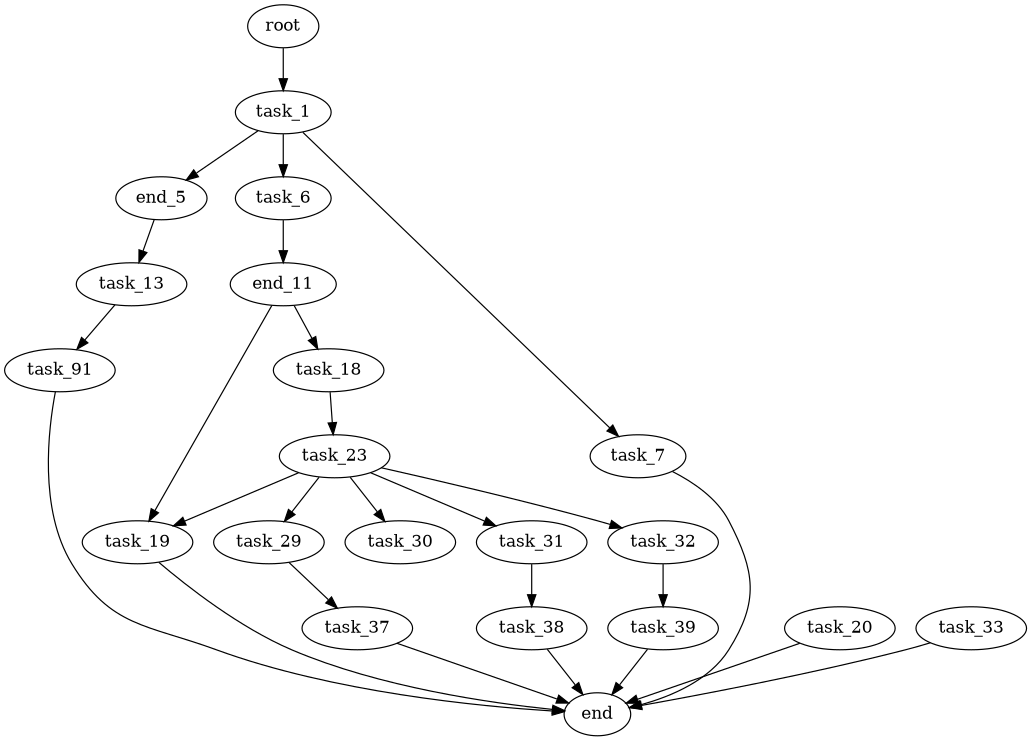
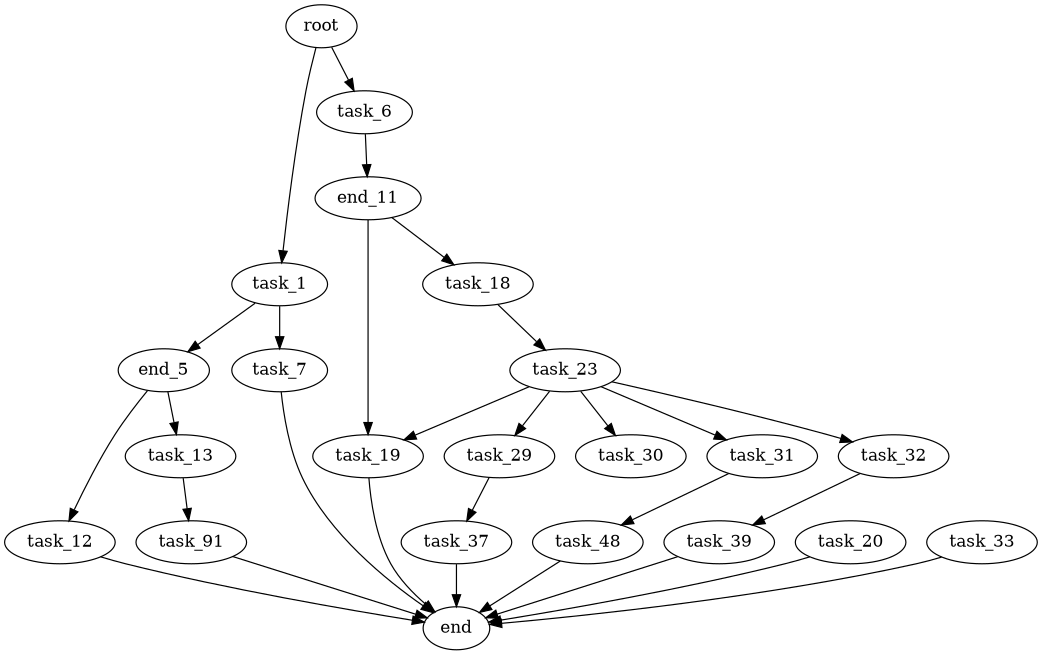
edge "task_1" -> "task_6": now "root" -> "task_6"
node "task_12": added
node "task_38": label "task_38" -> "task_48"
